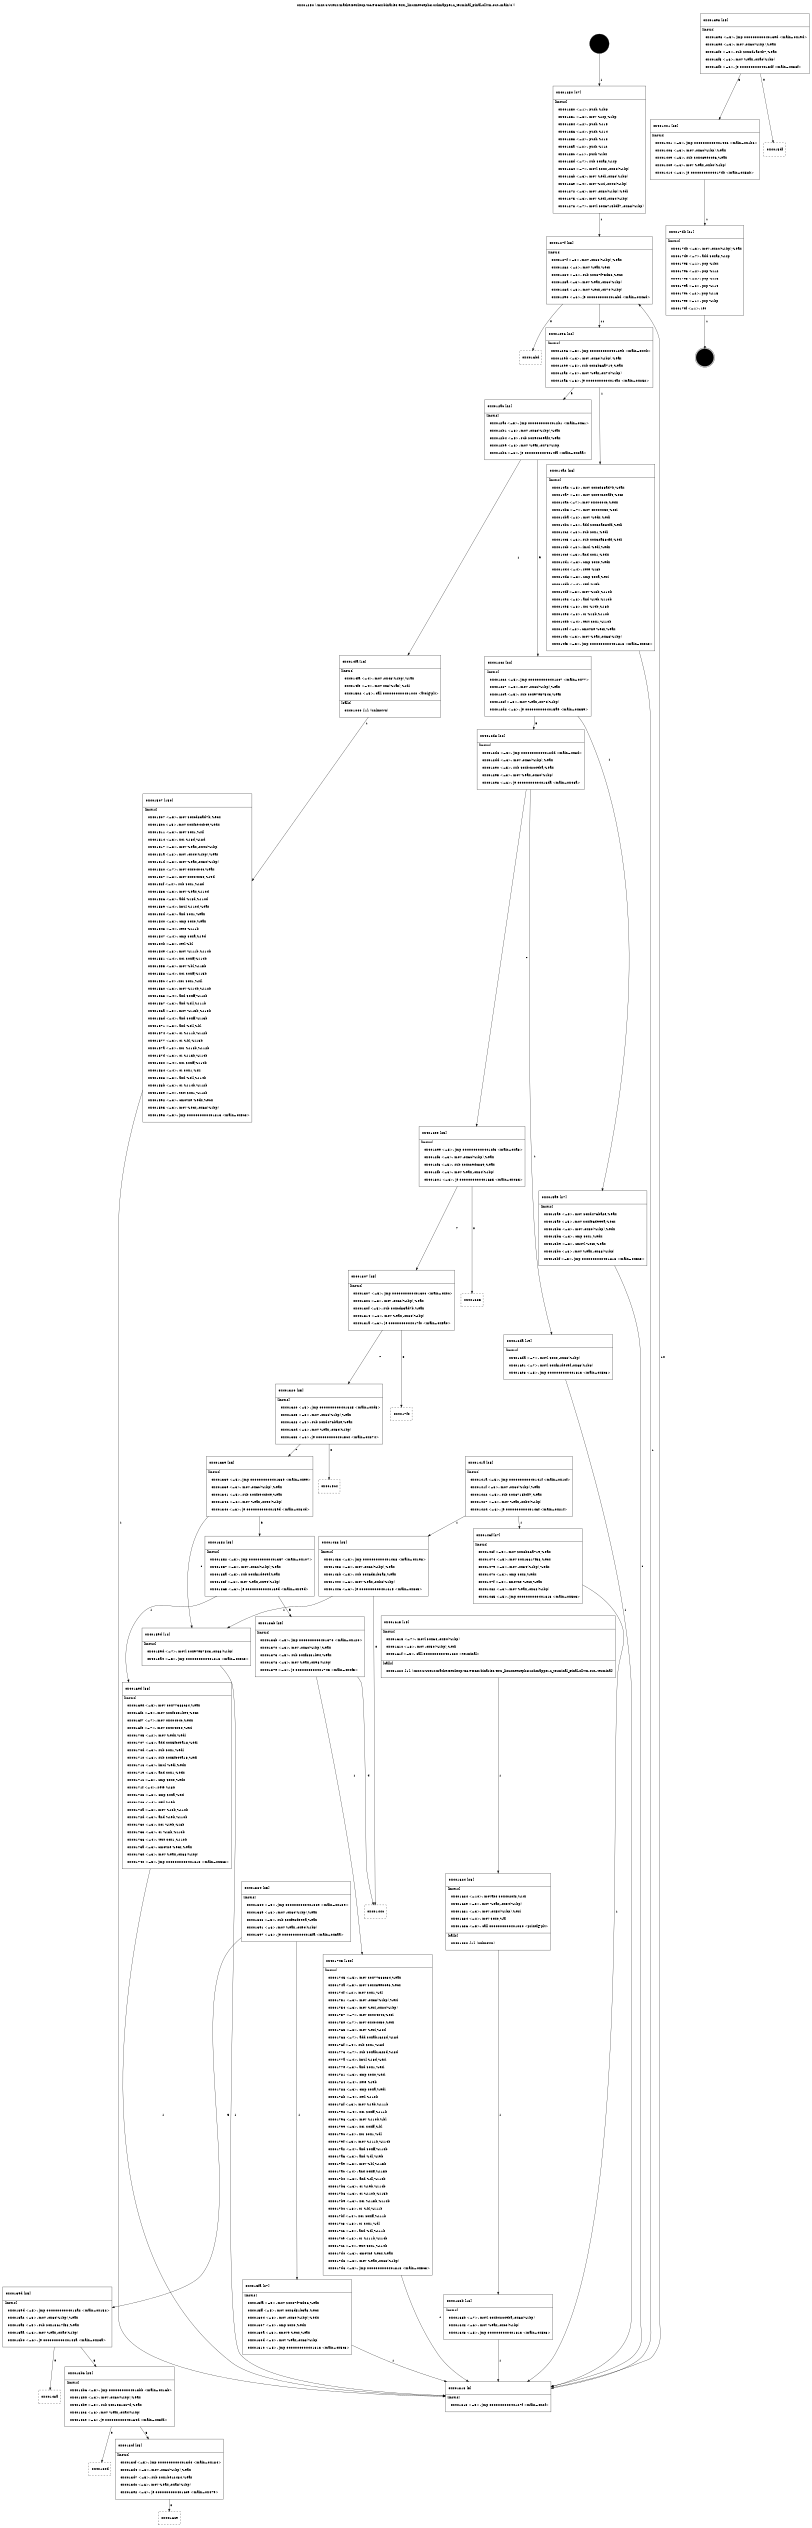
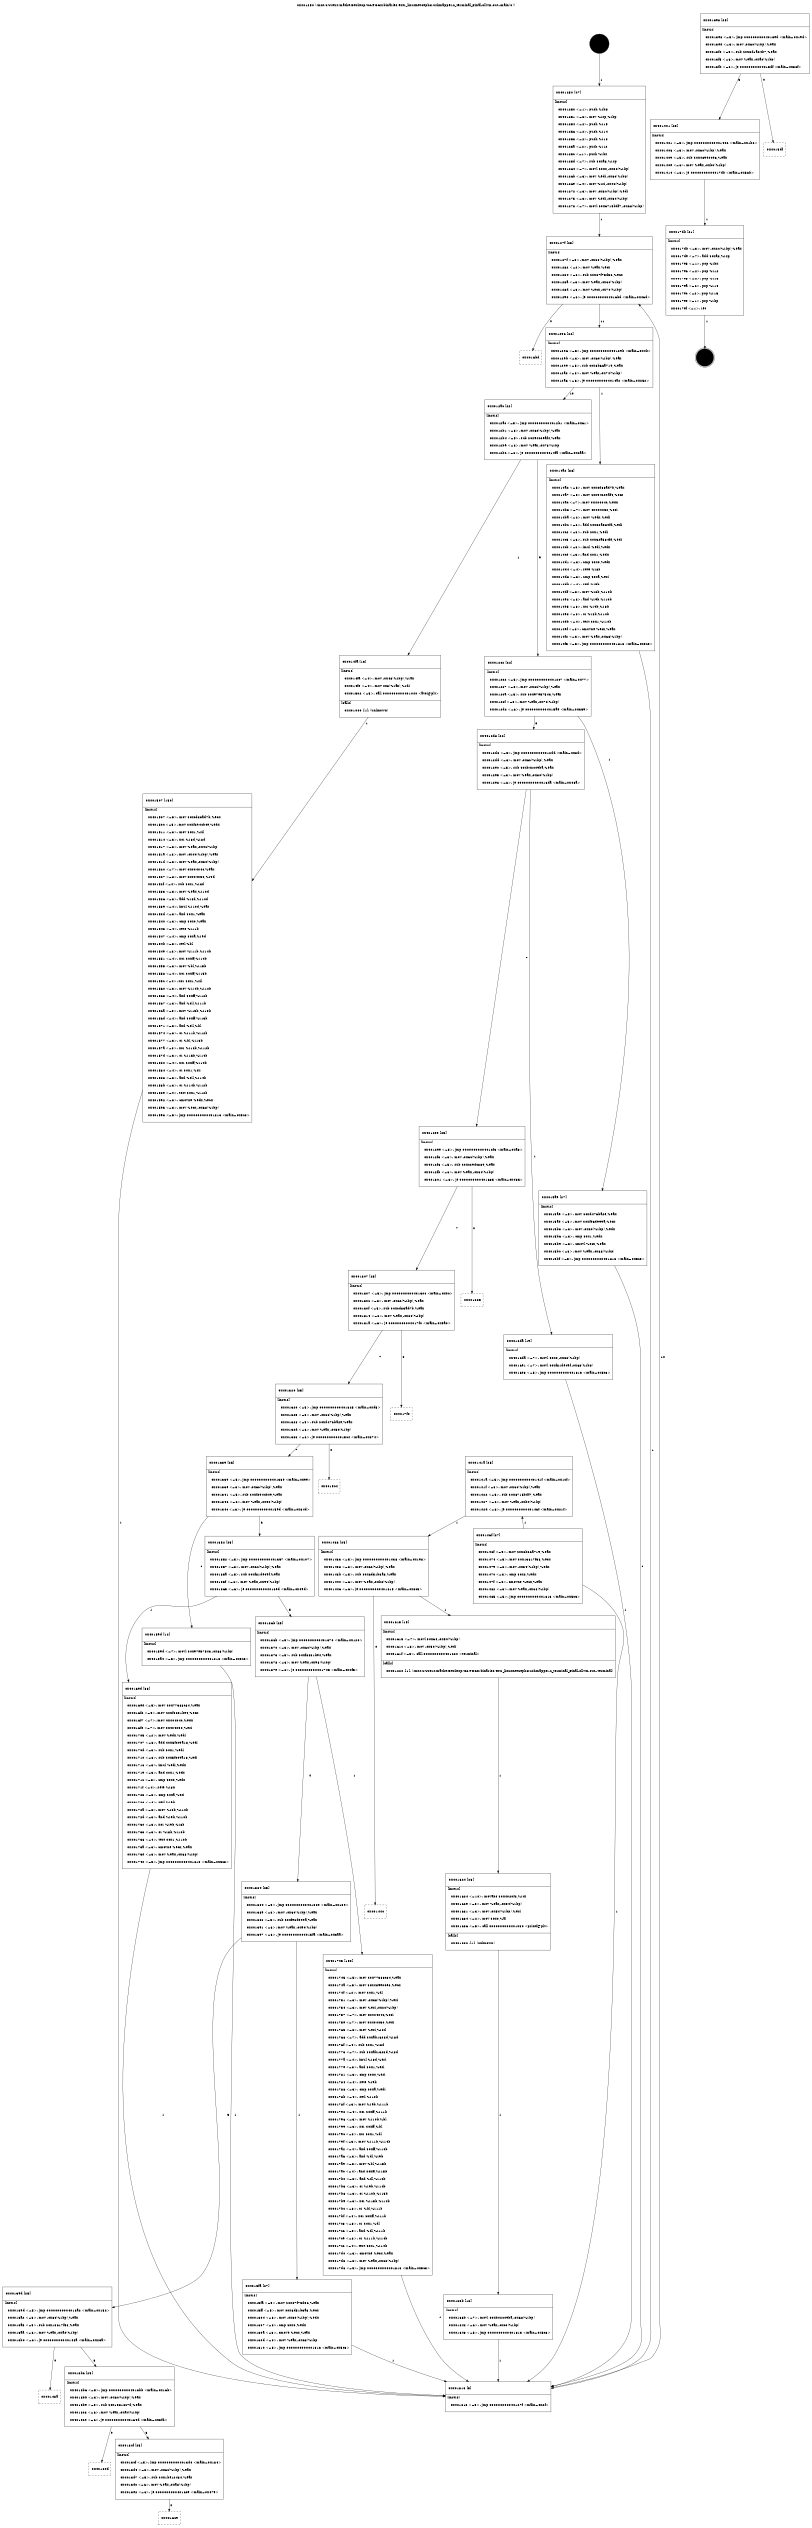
edge "0x401296 [22]" -> "0x4012ac [22]": label " 9" -> " 10"
edge "0x40141a [25]" -> "0x40146f [27]": reversed
edge "0x401433 [25]" -> "0x40159d [12]": now "0x401433 [25]" -> "0x401615 [15]"
edge "0x40136b [25]" -> "0x40144c": now "0x40136b [25]" -> "0x401384 [25]"
